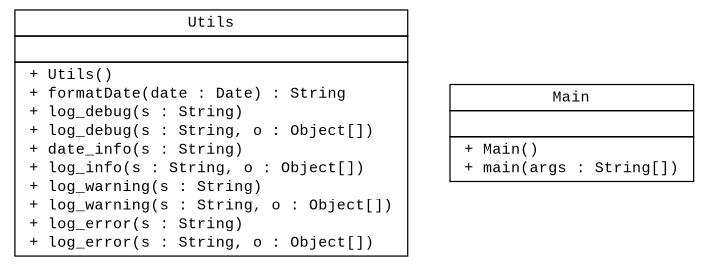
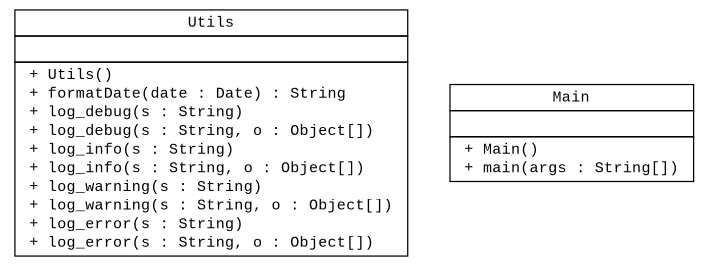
node "Utils": text "+ date_info(s : String)" -> "+ log_info(s : String)"
